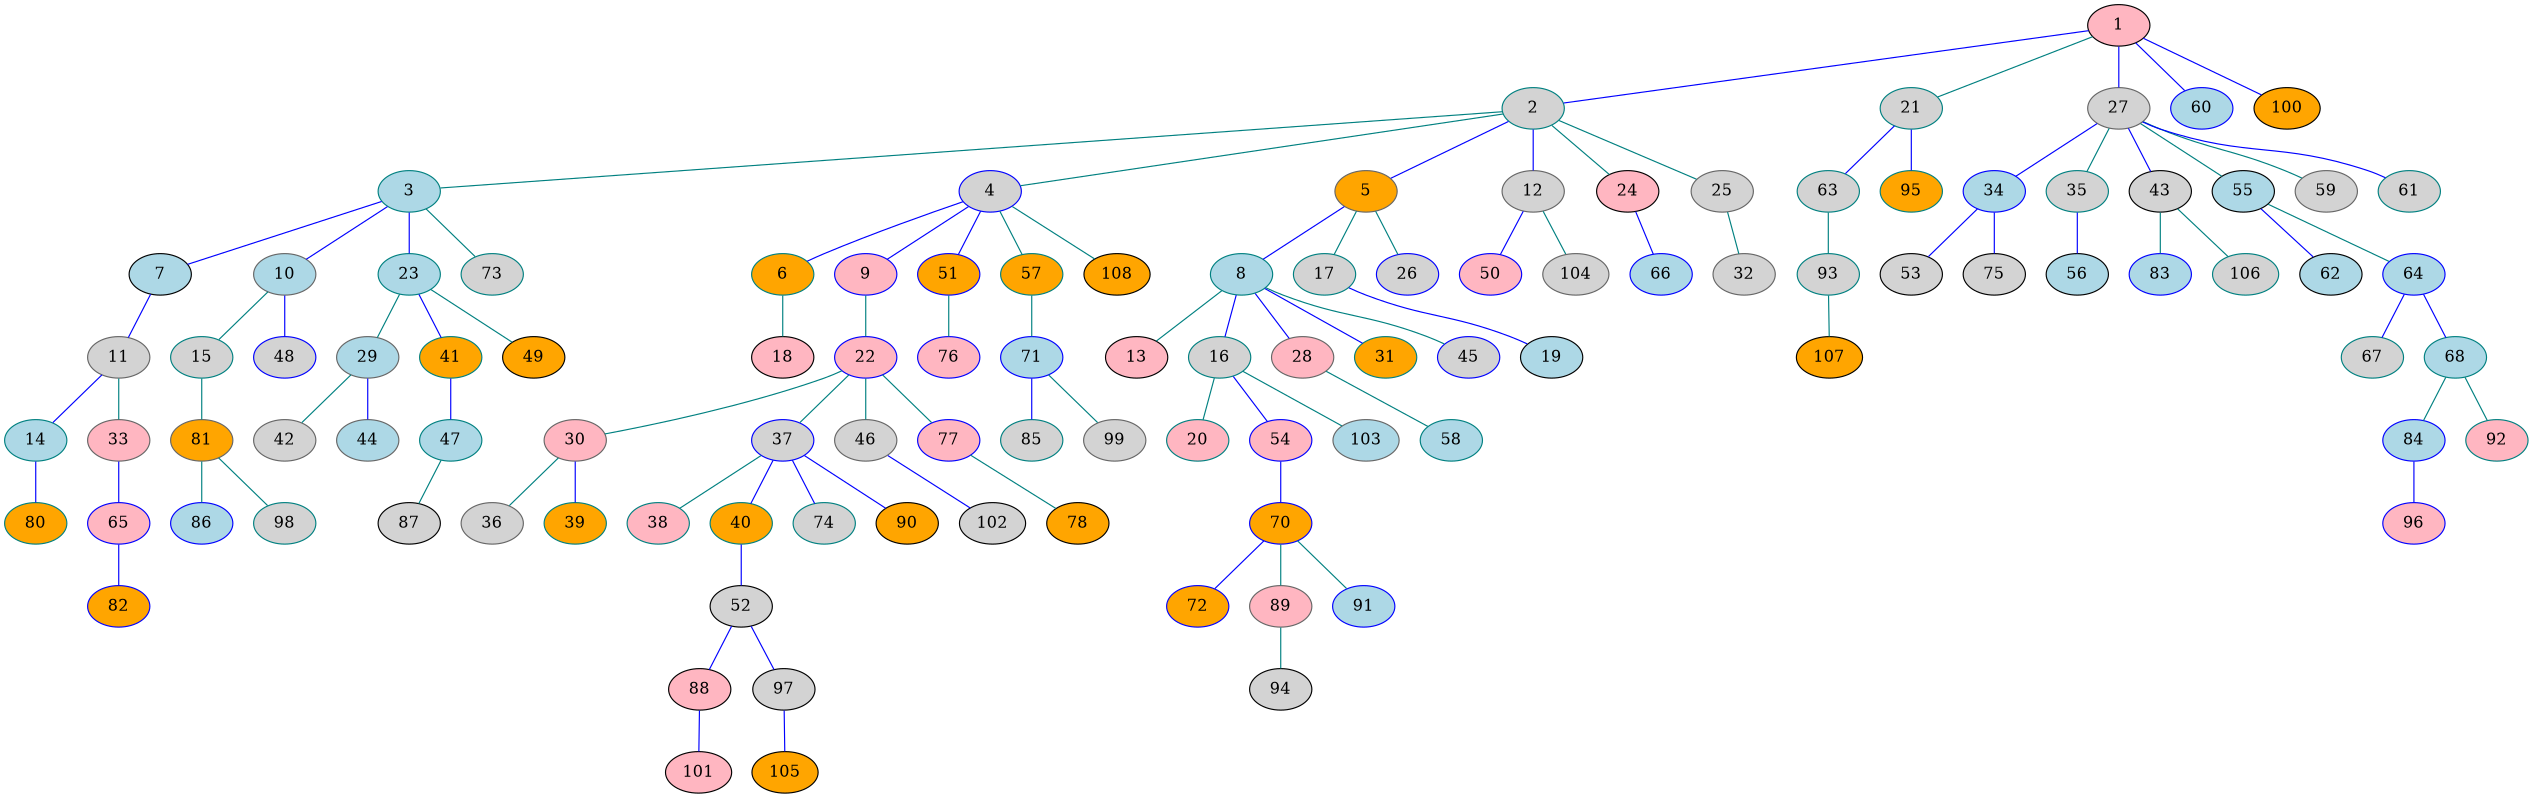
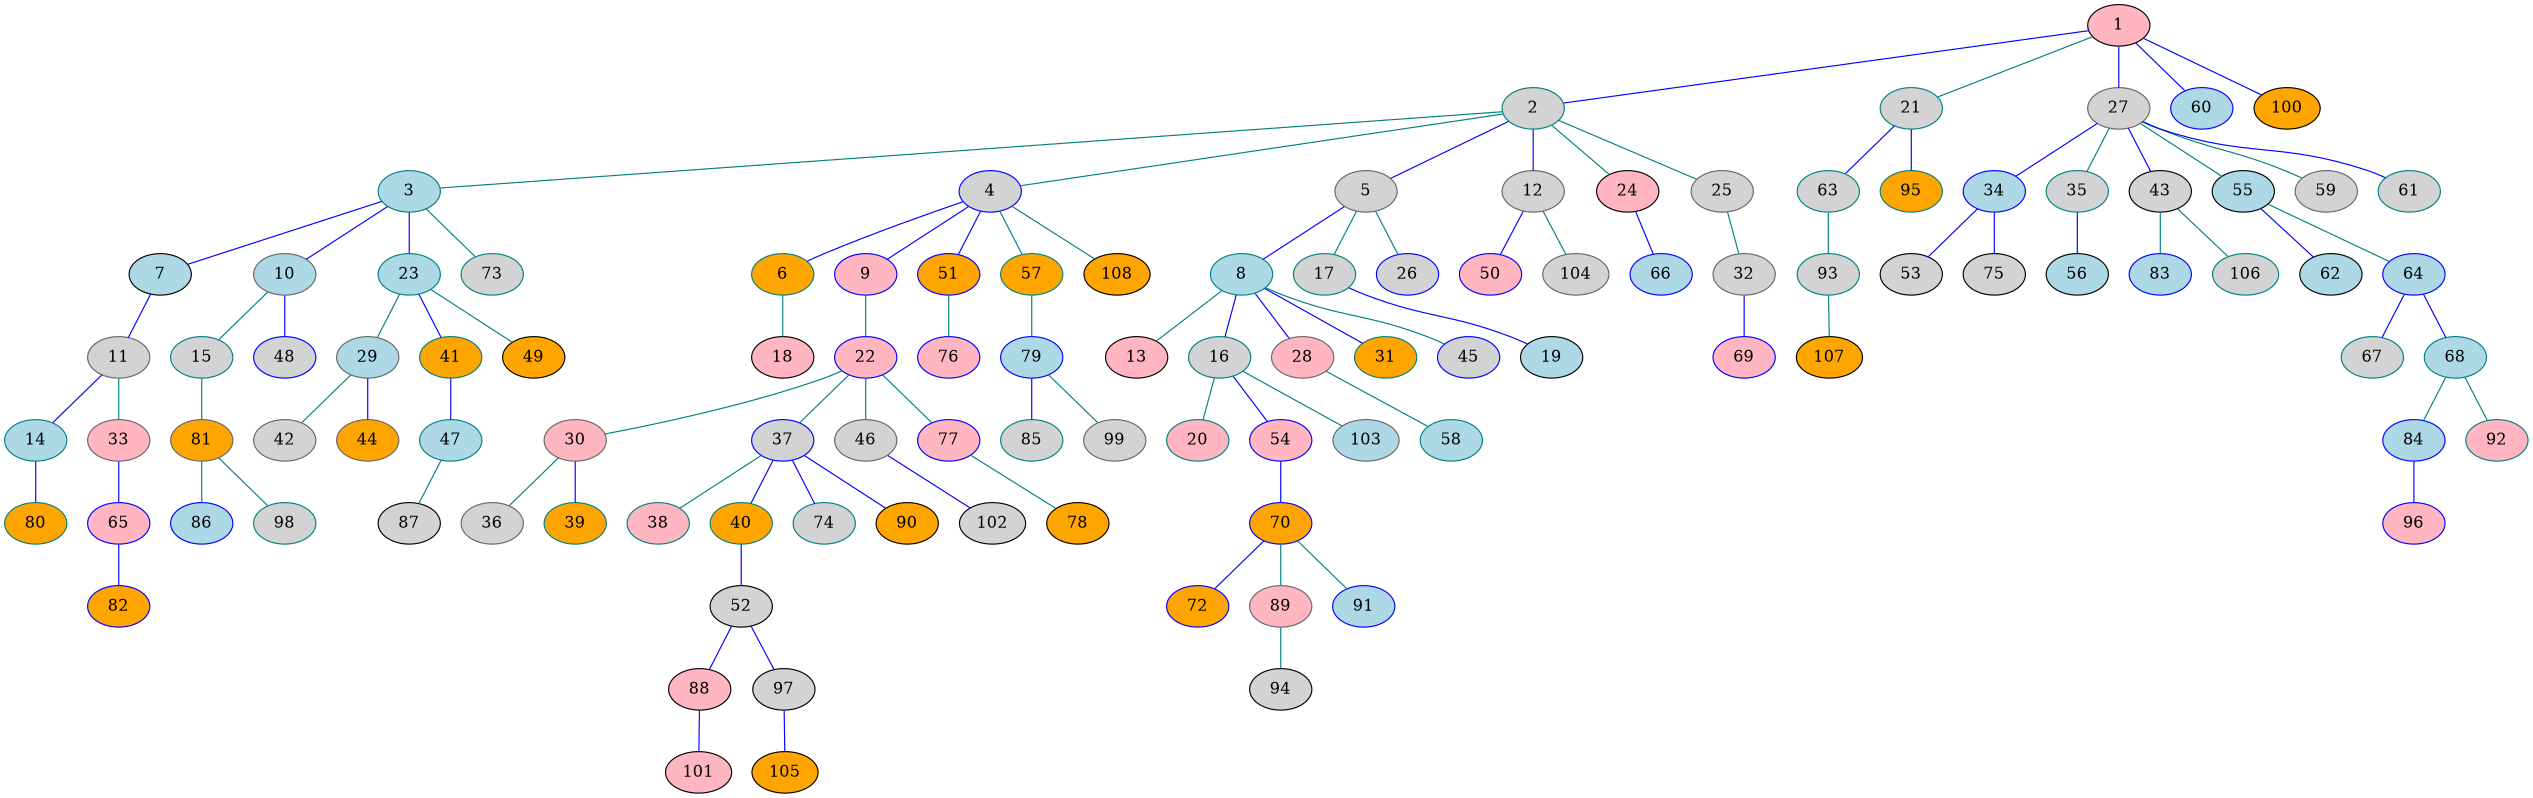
node "5": fillcolor orange -> lightgrey
node "71": label "71" -> "79"
node "69": added
node "44": fillcolor lightblue -> orange
